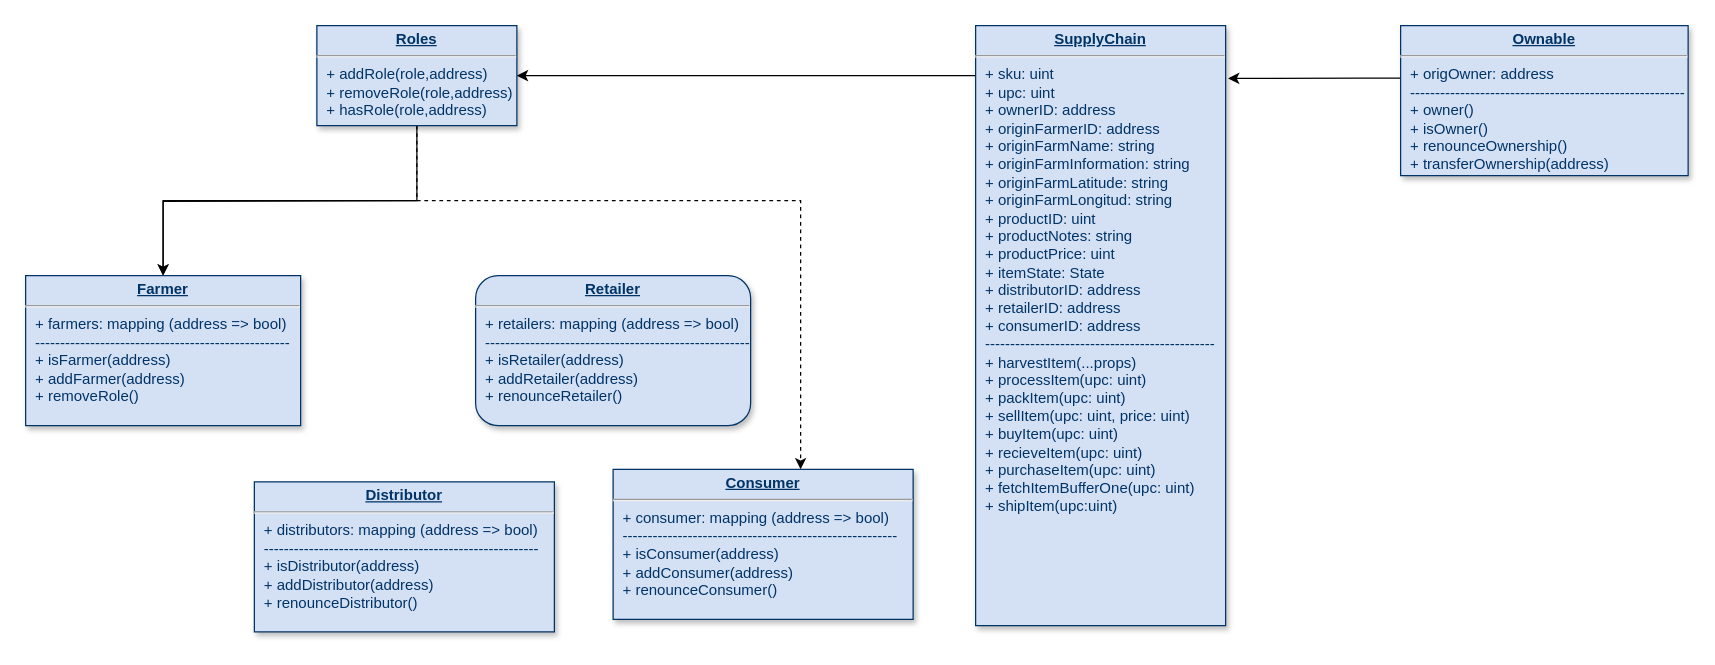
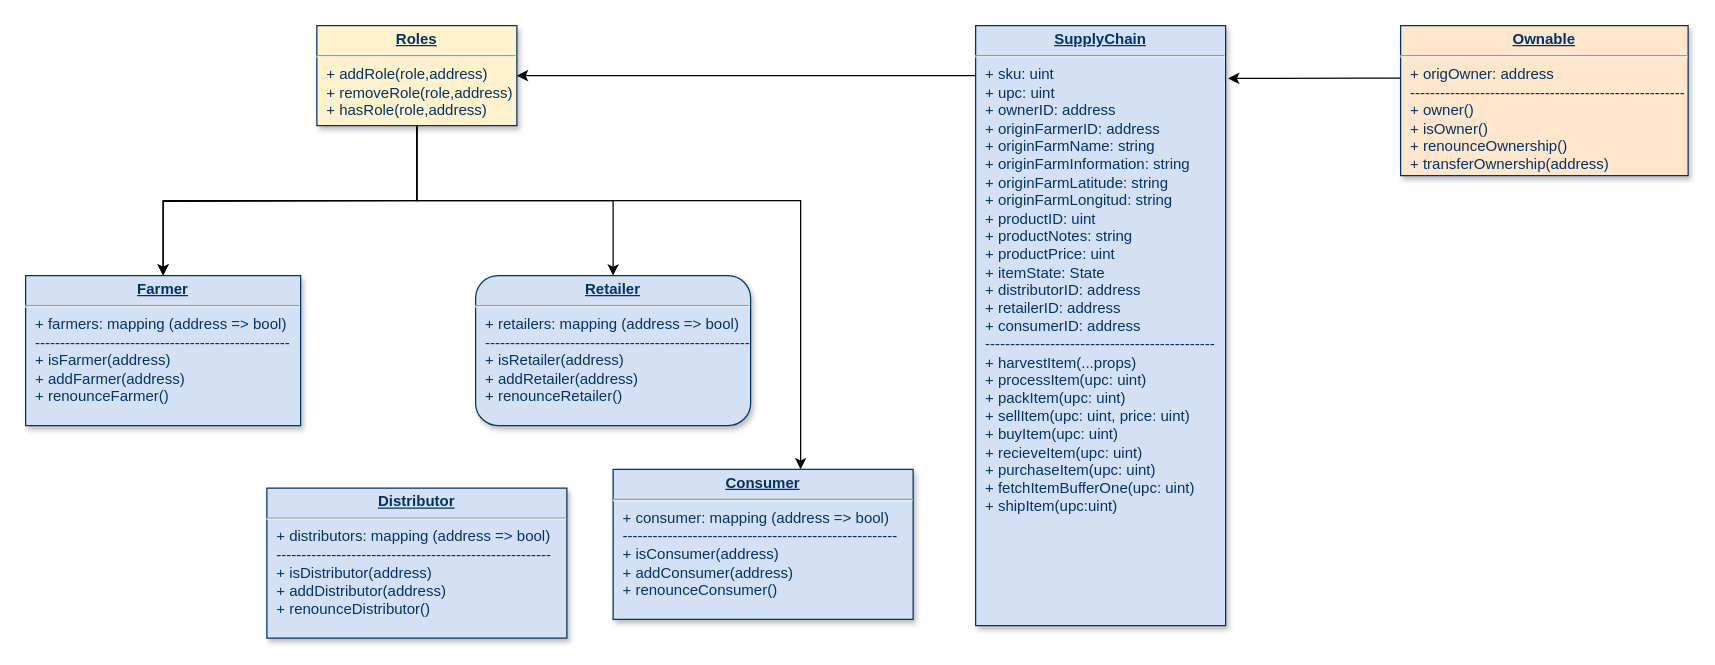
node "Roles + addRole(role,address) + removeRole(role,address) + hasRole(role,address)": fillcolor #d4e1f5 -> #fff2cc
node "Ownable + origOwner: address ------------------------------------------------------- + owner() + isOwner() + renounceOwnership() + transferOwnership(address)": fillcolor #d4e1f5 -> #ffe6cc
edge "Roles + addRole(role,address) + removeRole(role,address) + hasRole(role,address)" -> "Retailer + retailers: mapping (address => bool) ------------------------------------------------------- + isRetailer(address) + addRetailer(address) + renounceRetailer()": added
edge "Roles + addRole(role,address) + removeRole(role,address) + hasRole(role,address)" -> "Consumer + consumer: mapping (address => bool) ------------------------------------------------------- + isConsumer(address) + addConsumer(address) + renounceConsumer()": style dashed -> solid
node "Farmer + farmers: mapping (address => bool) --------------------------------------------------- + isFarmer(address) + addFarmer(address) + removeRole()": label "Farmer + farmers: mapping (address => bool) --------------------------------------------------- + isFarmer(address) + addFarmer(address) + removeRole()" -> "Farmer + farmers: mapping (address => bool) --------------------------------------------------- + isFarmer(address) + addFarmer(address) + renounceFarmer()"
node "Distributor + distributors: mapping (address => bool) ------------------------------------------------------- + isDistributor(address) + addDistributor(address) + renounceDistributor()": moved (404, 557) -> (417, 563)
